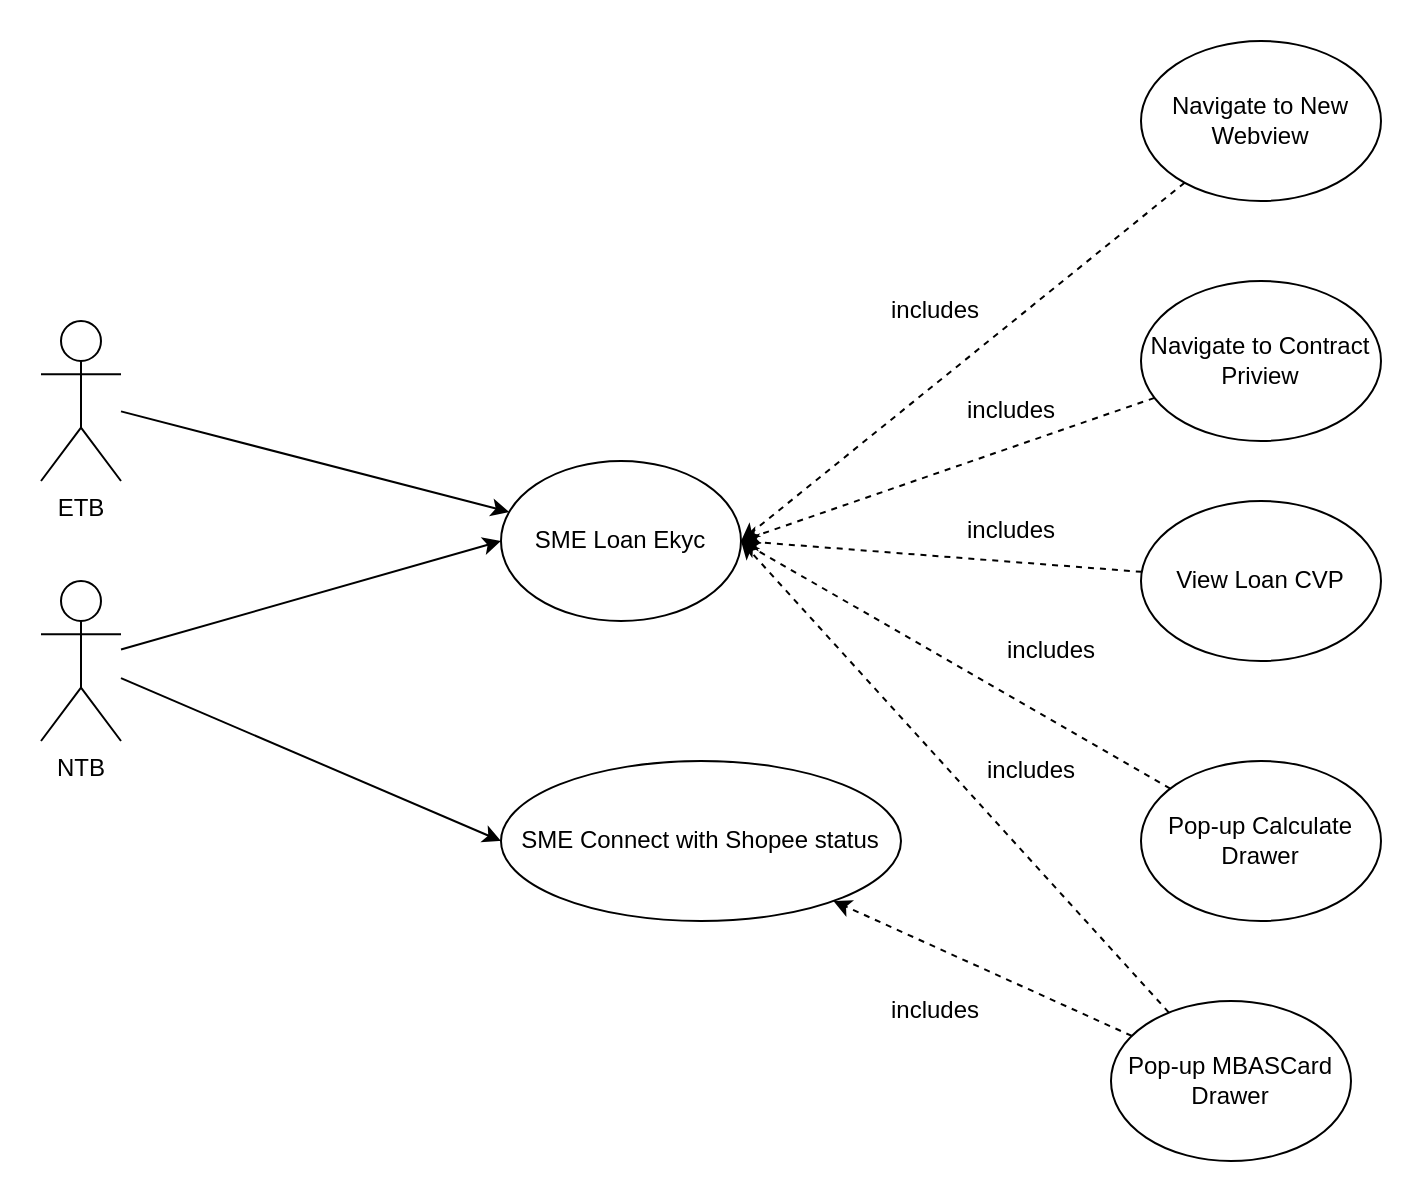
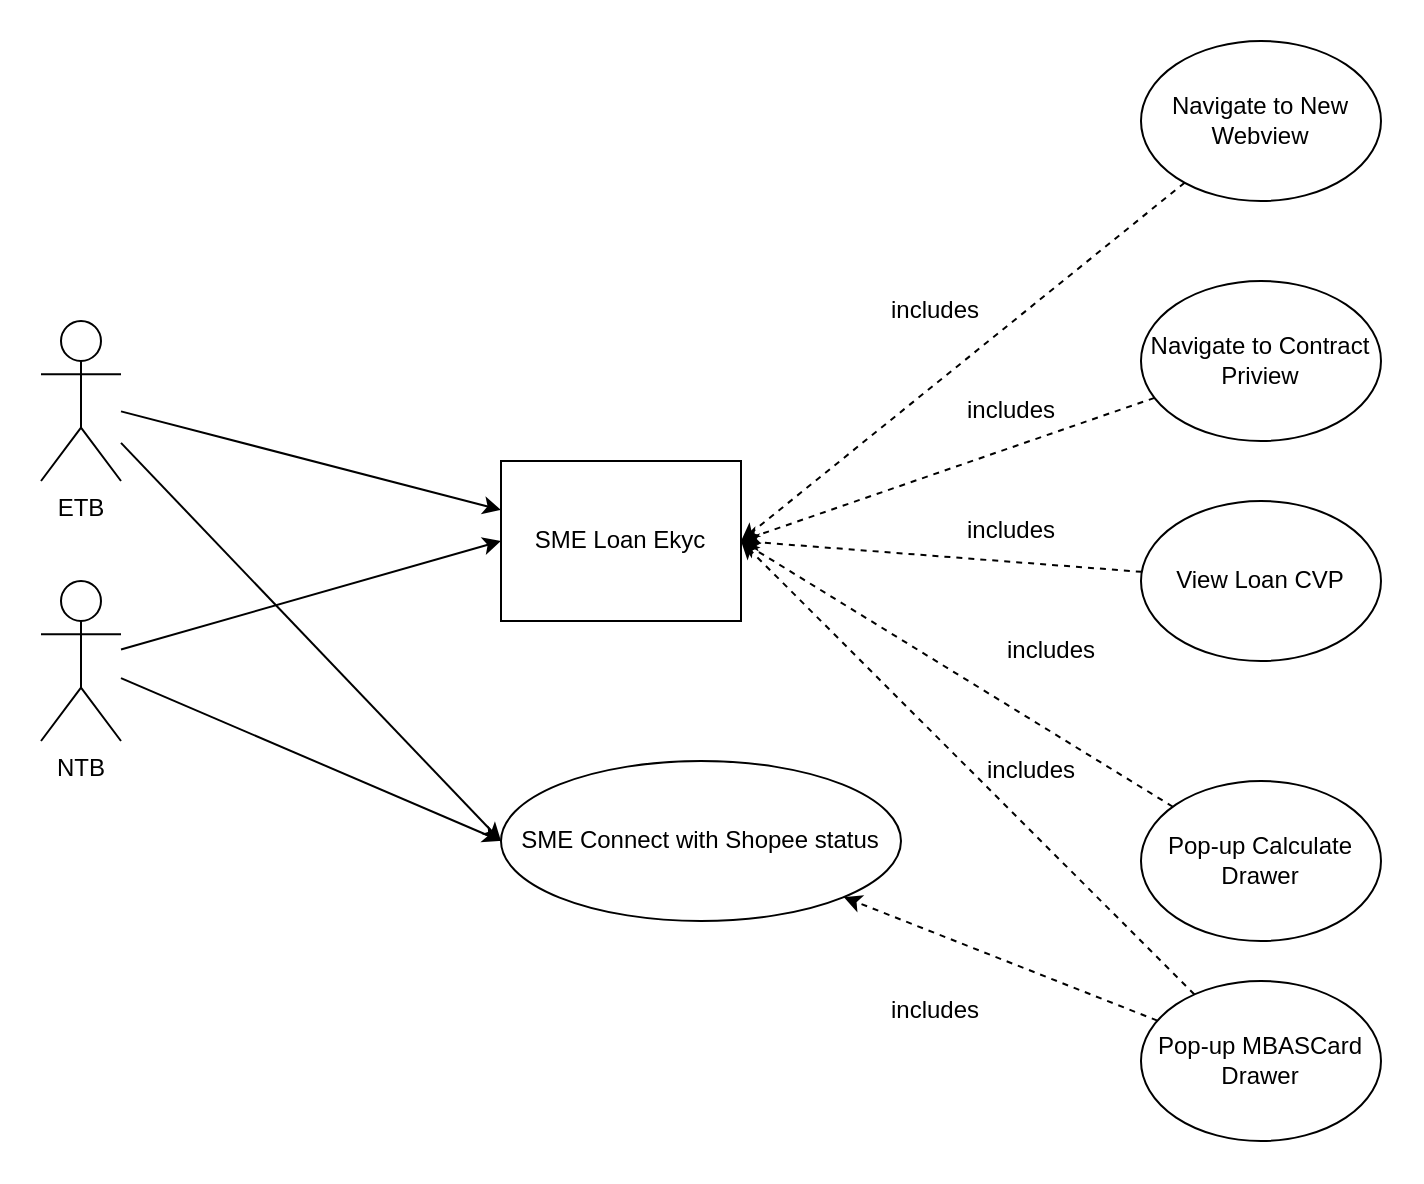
node "SME Loan Ekyc": shape ellipse -> rectangle
edge "ETB" -> "SME Connect with Shopee status": added
node "Pop-up Calculate Drawer": moved (1261, 841) -> (1261, 861)
node "Pop-up MBASCard Drawer": moved (1231, 1081) -> (1261, 1061)
